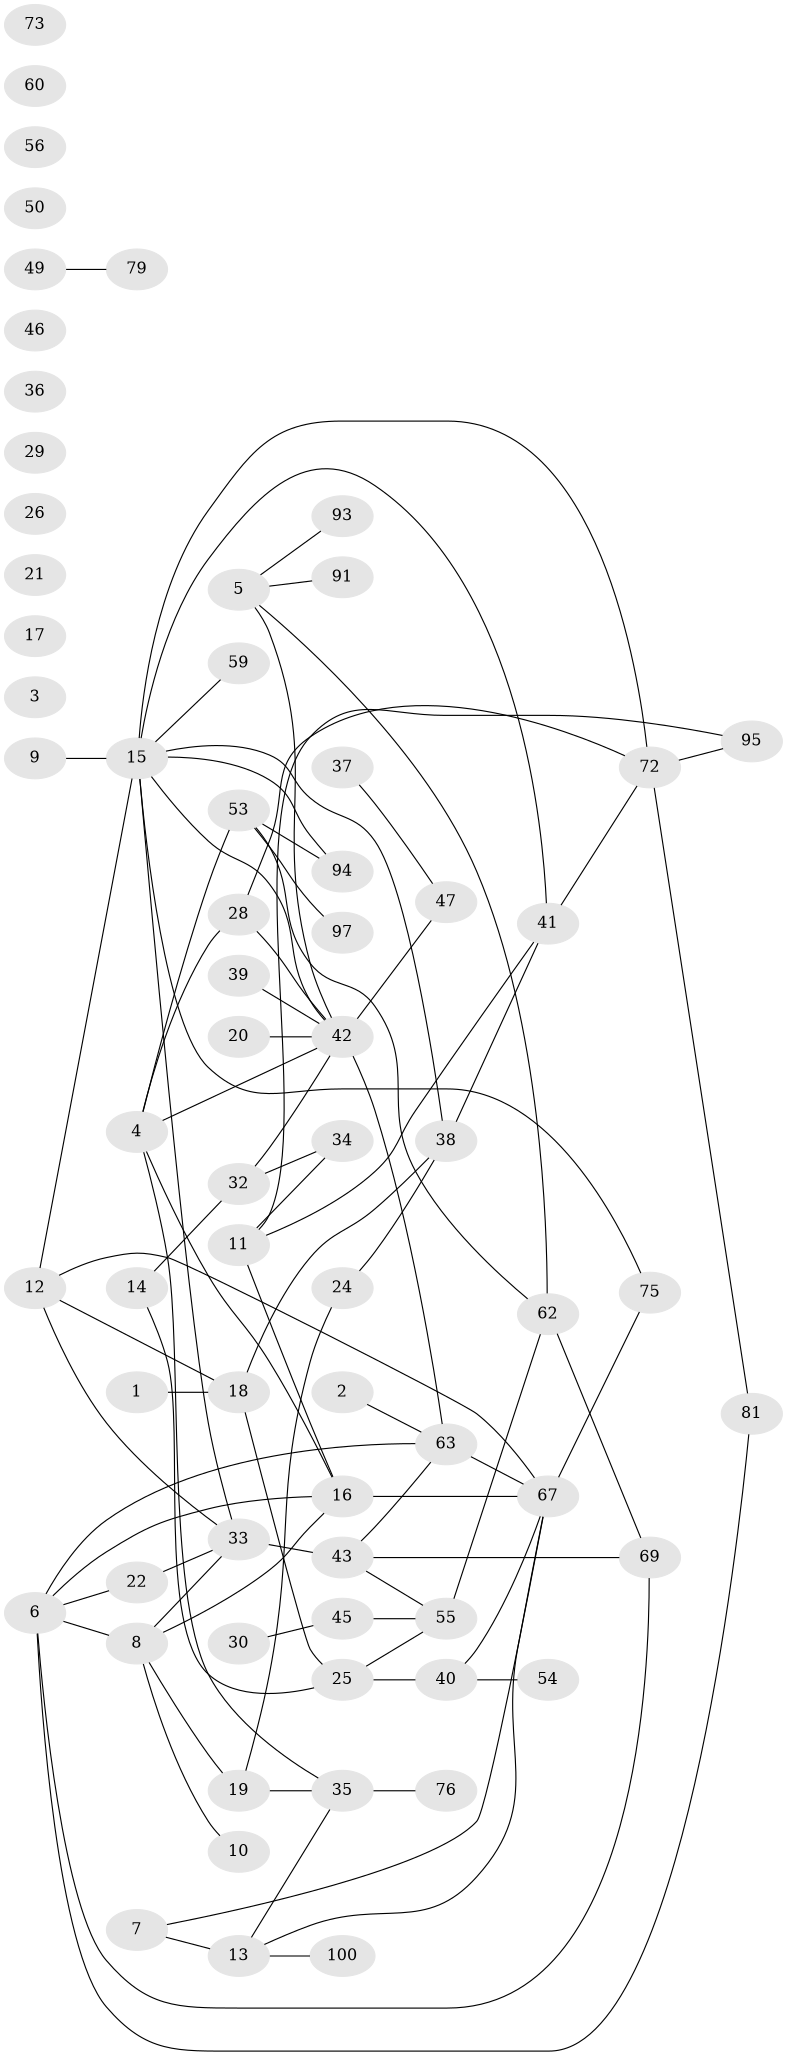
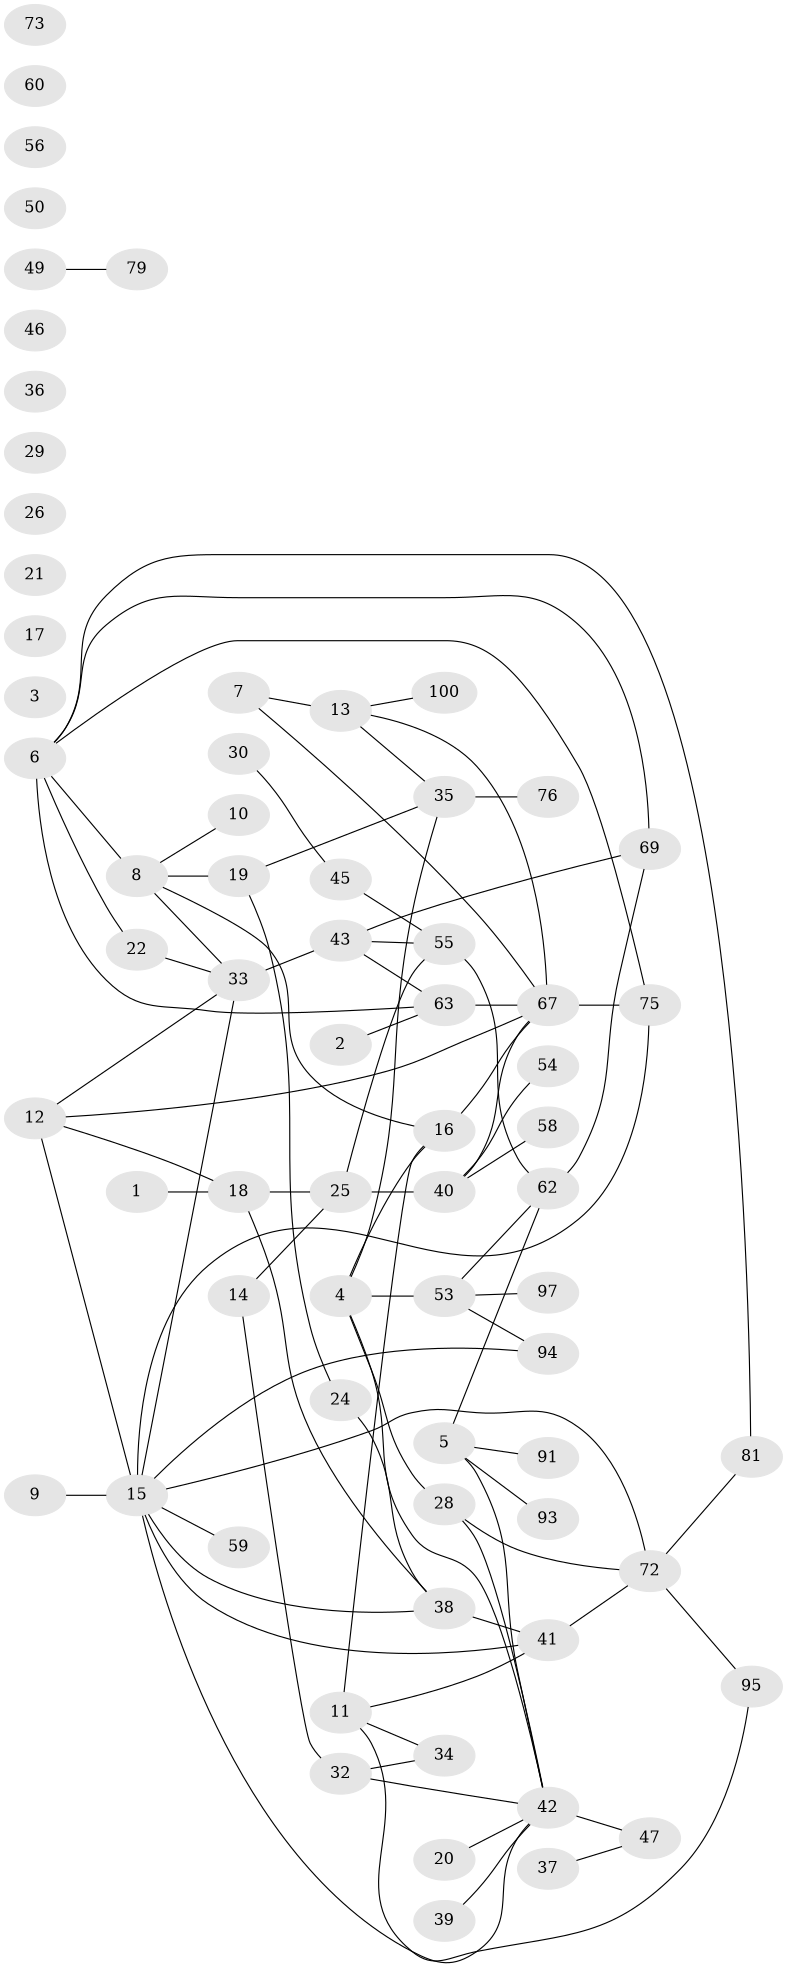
node "58": added
edge "42" -- "63": removed
edge "16" -- "6": now "75" -- "6"
